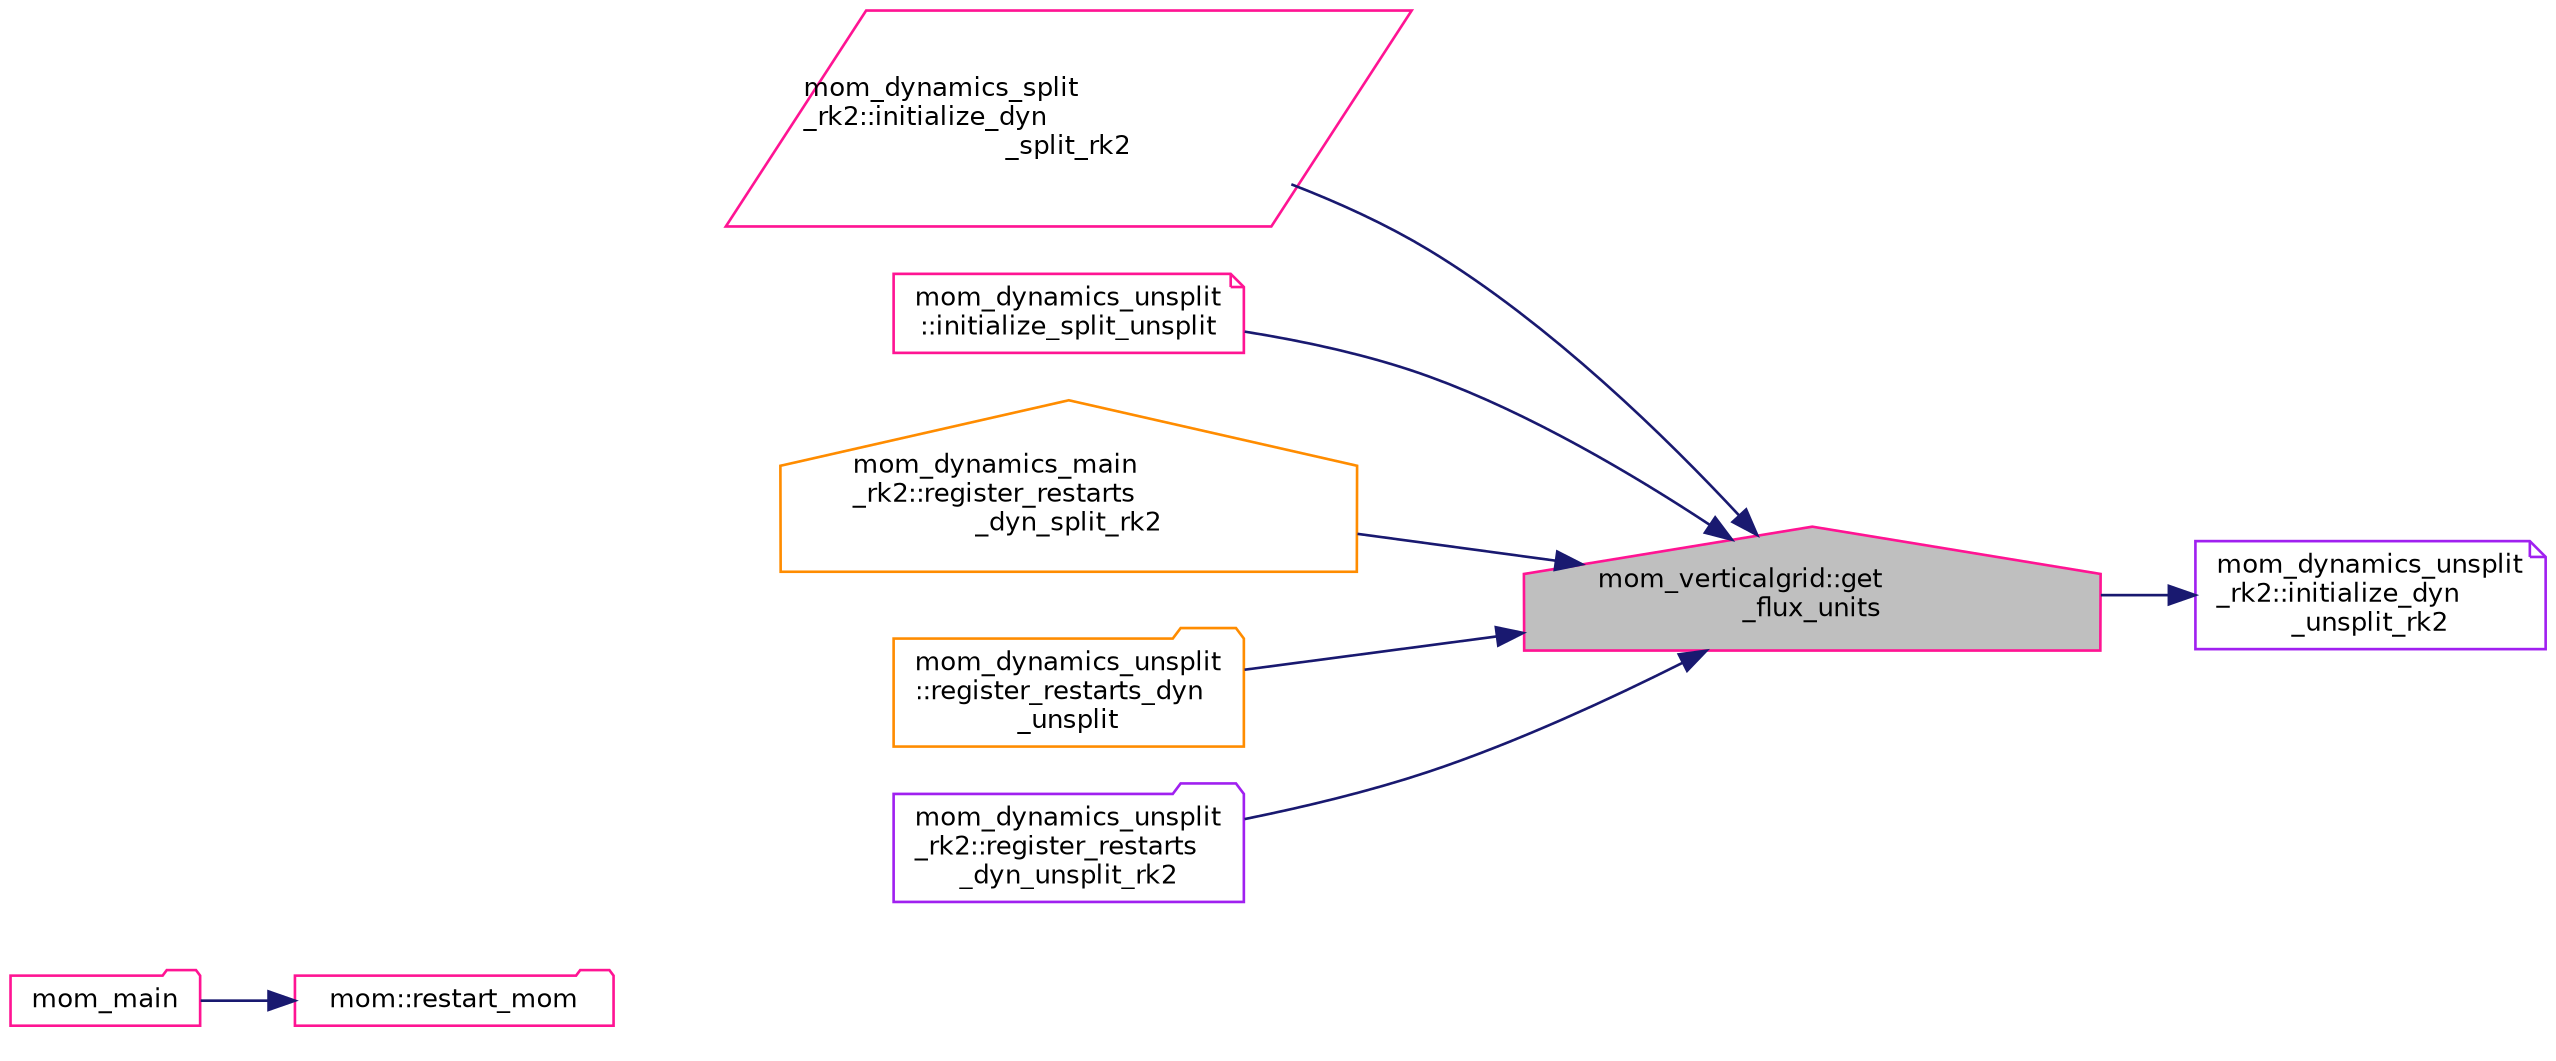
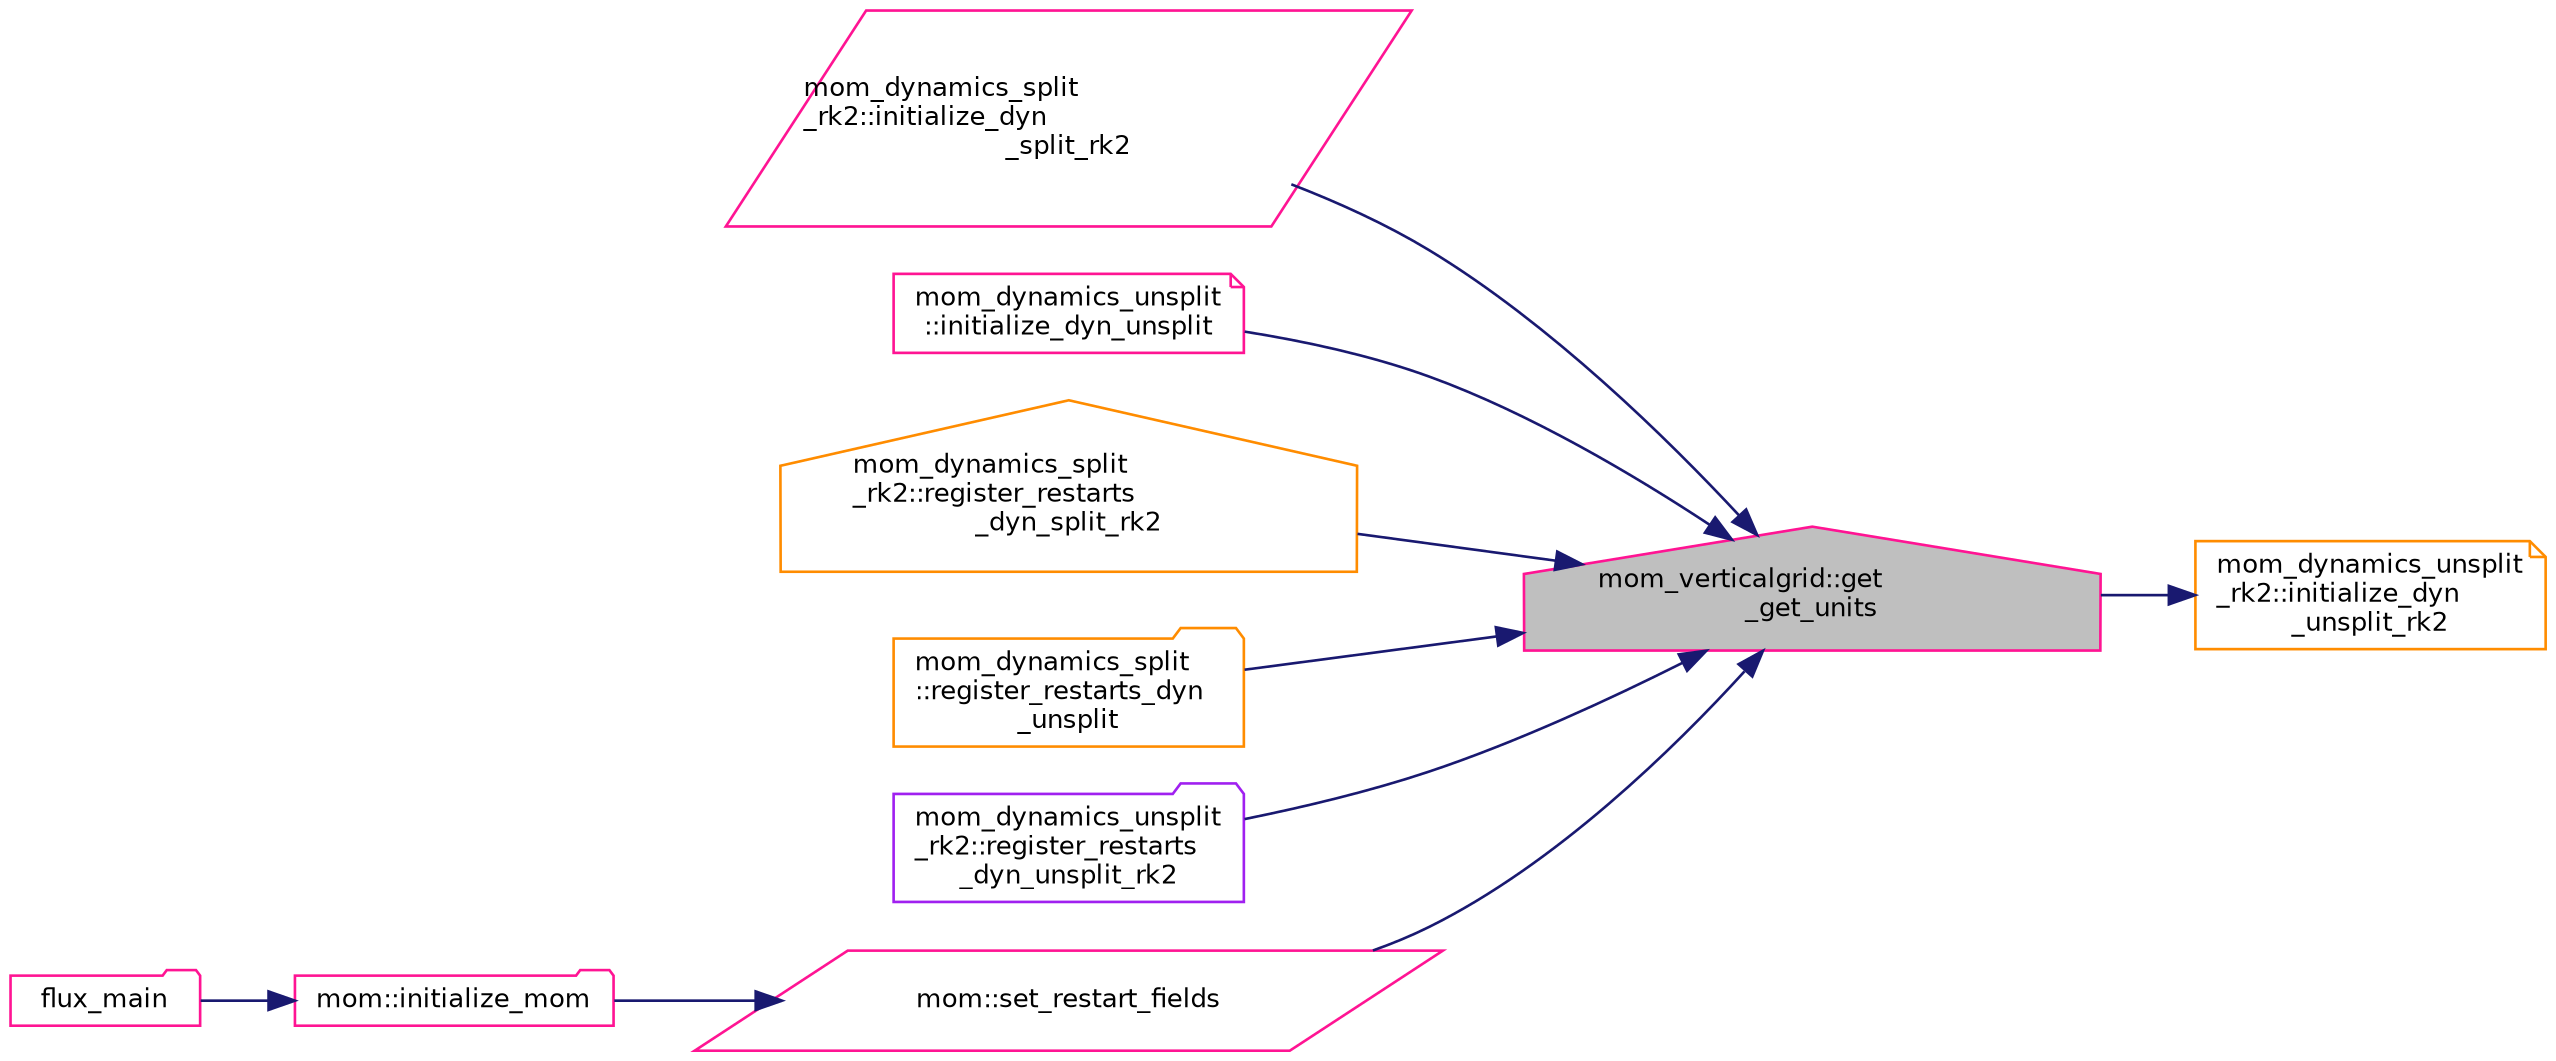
node "mom_dynamics_unsplit ::initialize_split_unsplit": label "mom_dynamics_unsplit ::initialize_split_unsplit" -> "mom_dynamics_unsplit ::initialize_dyn_unsplit"
node "mom_dynamics_main _rk2::register_restarts _dyn_split_rk2": label "mom_dynamics_main _rk2::register_restarts _dyn_split_rk2" -> "mom_dynamics_split _rk2::register_restarts _dyn_split_rk2"
node "mom_verticalgrid::get _flux_units": label "mom_verticalgrid::get _flux_units" -> "mom_verticalgrid::get _get_units"
node "mom_dynamics_unsplit _rk2::initialize_dyn _unsplit_rk2": color purple -> darkorange
node "mom_dynamics_unsplit ::register_restarts_dyn _unsplit": label "mom_dynamics_unsplit ::register_restarts_dyn _unsplit" -> "mom_dynamics_split ::register_restarts_dyn _unsplit"
node "mom_main": label "mom_main" -> "flux_main"
node "mom::restart_mom": label "mom::restart_mom" -> "mom::initialize_mom"
node "mom::set_restart_fields": added
